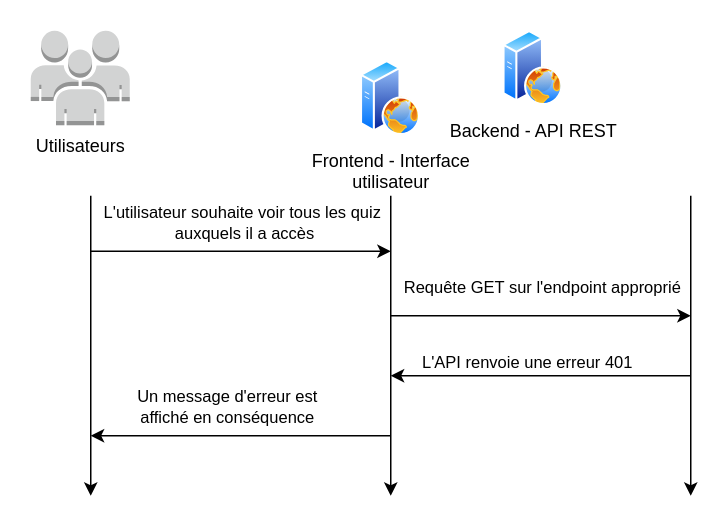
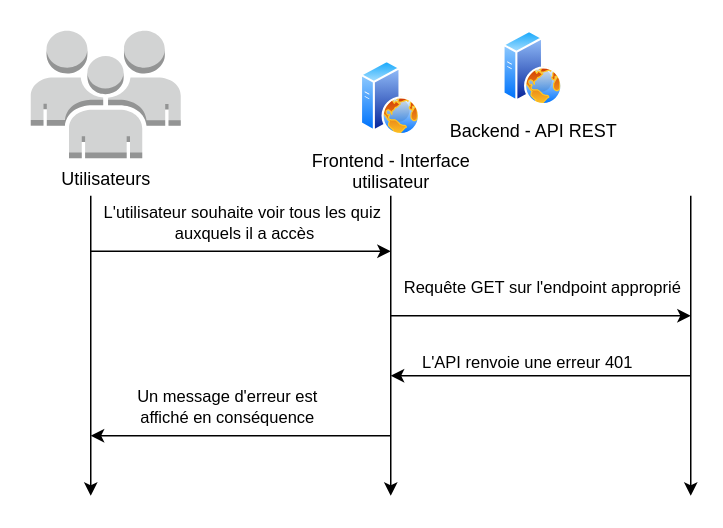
node "Utilisateurs": size 99x95 -> 150x128
